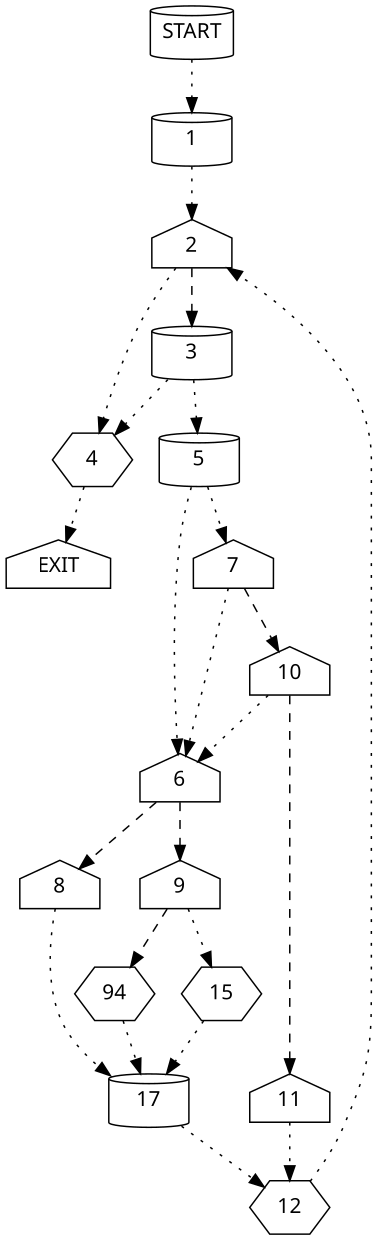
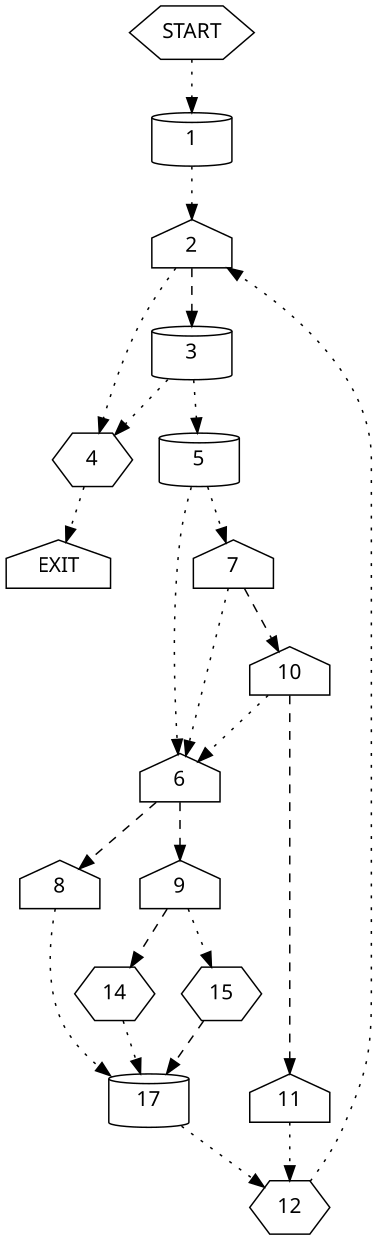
node "START": shape cylinder -> hexagon
node "94": label "94" -> "14"
edge "15" -> "17": style dotted -> dashed
